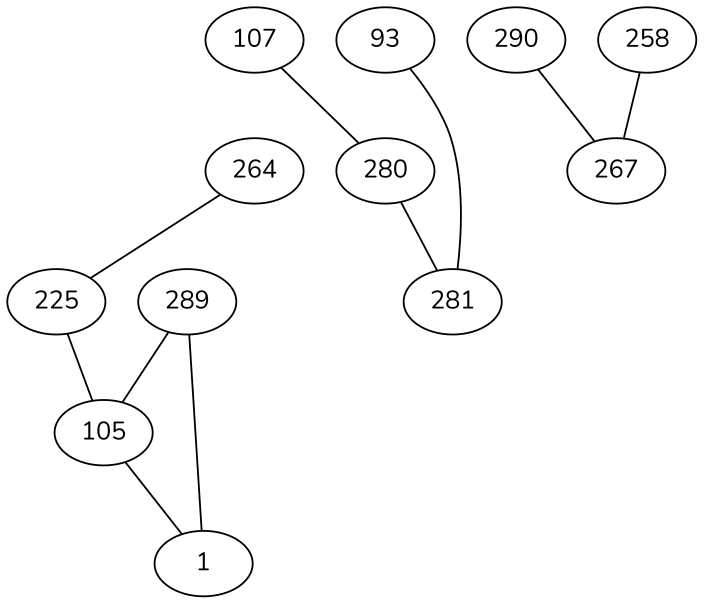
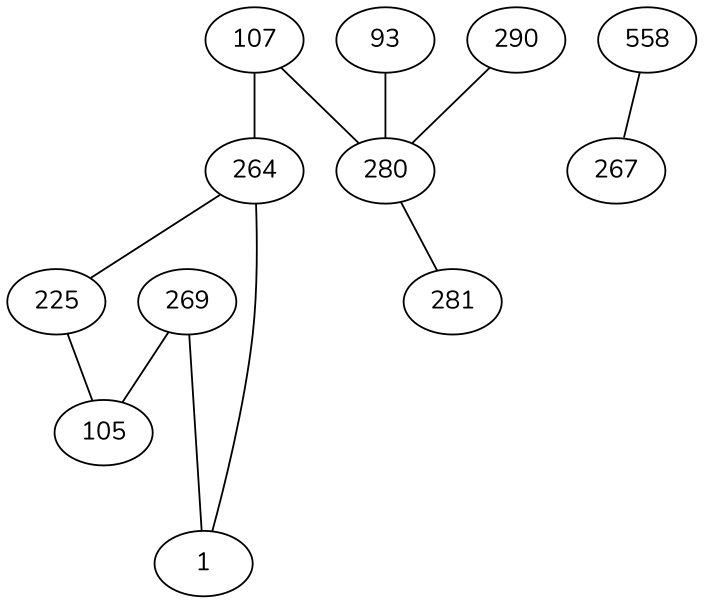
node "258": label "258" -> "558"
edge "290" -- "267": now "290" -- "280"
edge "107" -- "264": added
edge "93" -- "281": now "93" -- "280"
node "289": label "289" -> "269"
edge "105" -- "1": now "264" -- "1"
